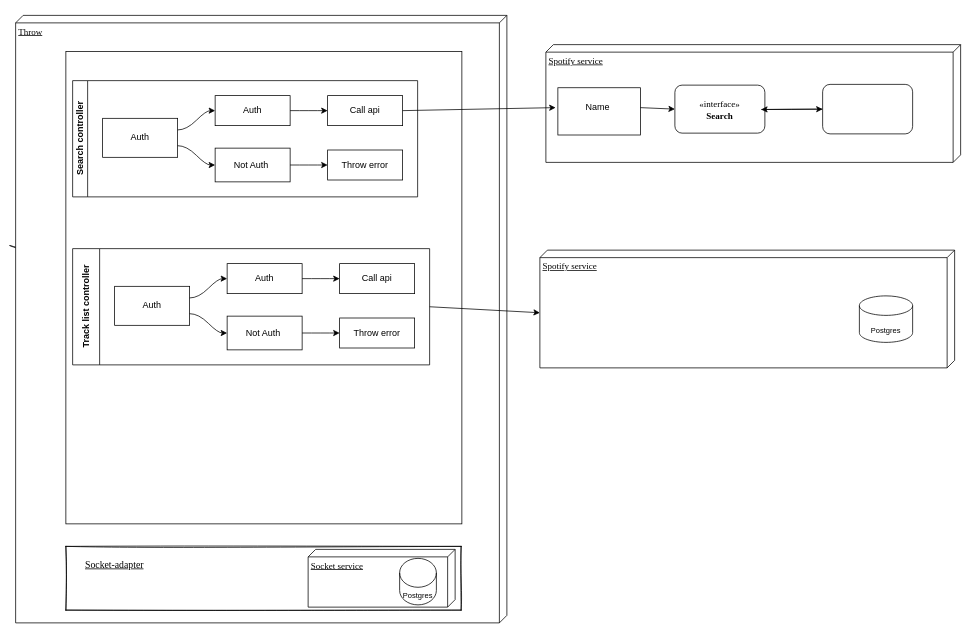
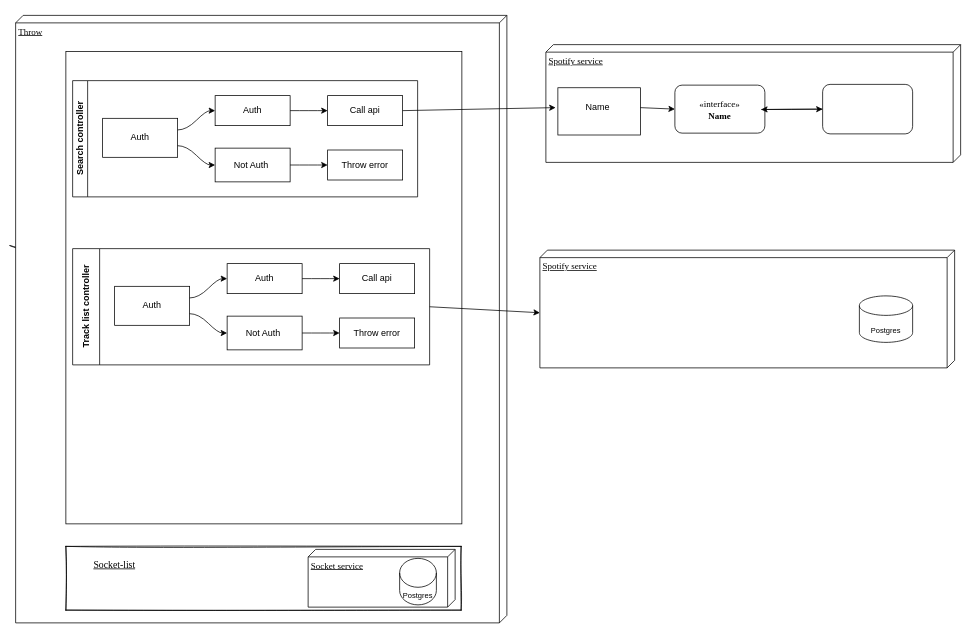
node "«interface»Search": label "«interface»Search" -> "«interface»Name"
node "Socket-adapter": label "Socket-adapter" -> "Socket-list"
